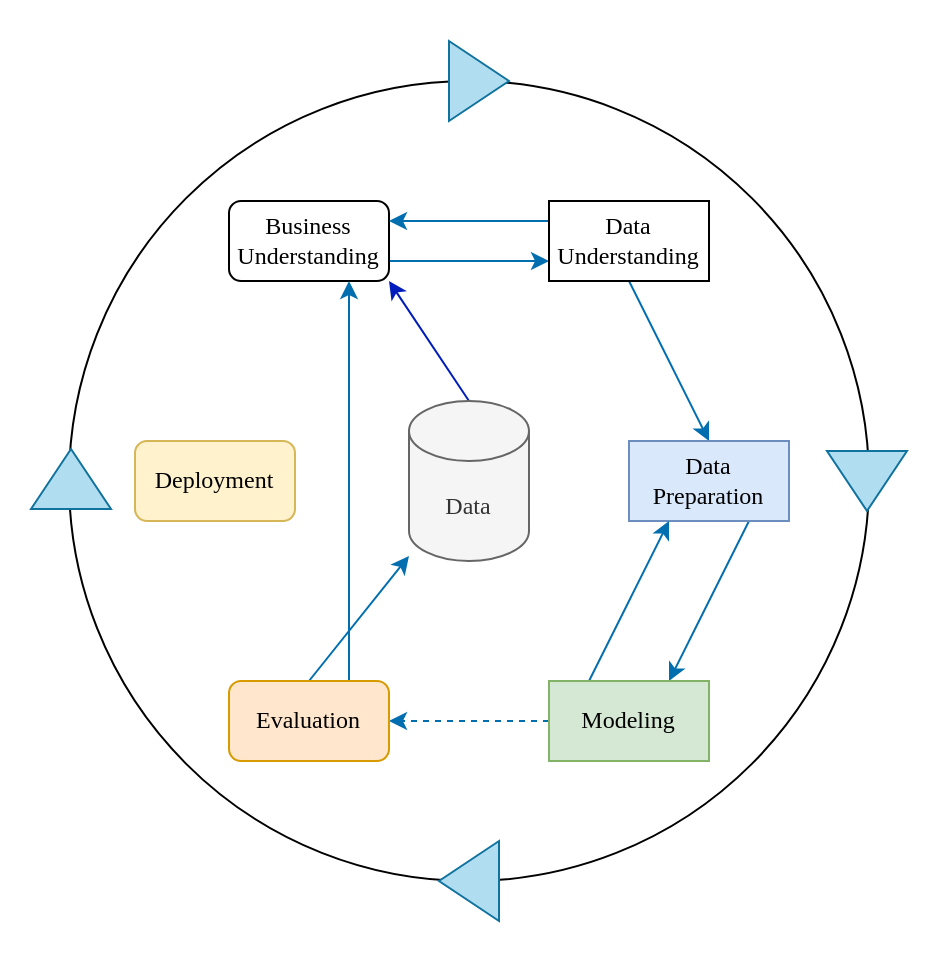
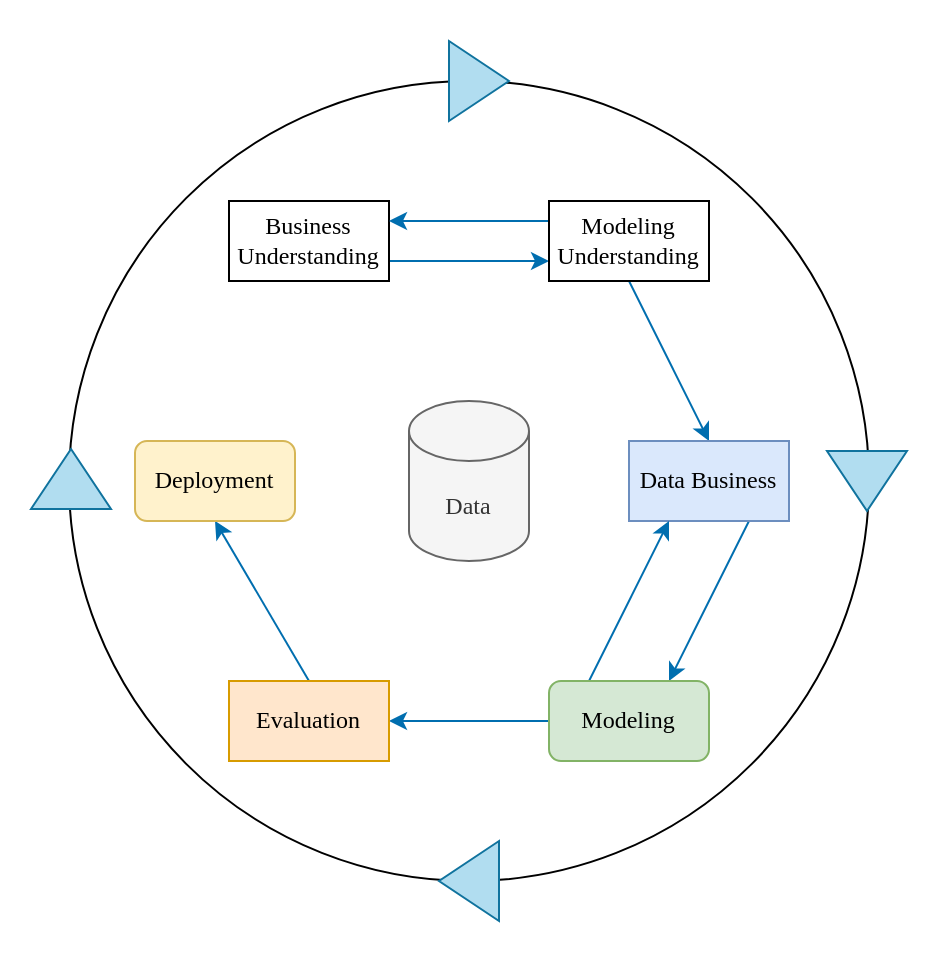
node "Business Understanding": shape rounded rectangle -> rectangle
node "Data Understanding": label "Data Understanding" -> "Modeling Understanding"
edge "Data" -> "Business Understanding": removed
edge "Evaluation" -> "Business Understanding": removed
node "Data Preparation": label "Data Preparation" -> "Data Business"
edge "Evaluation" -> "Data": now "Evaluation" -> "Deployment"
node "Evaluation": shape rounded rectangle -> rectangle
edge "Modeling" -> "Evaluation": style dashed -> solid
node "Modeling": shape rectangle -> rounded rectangle
